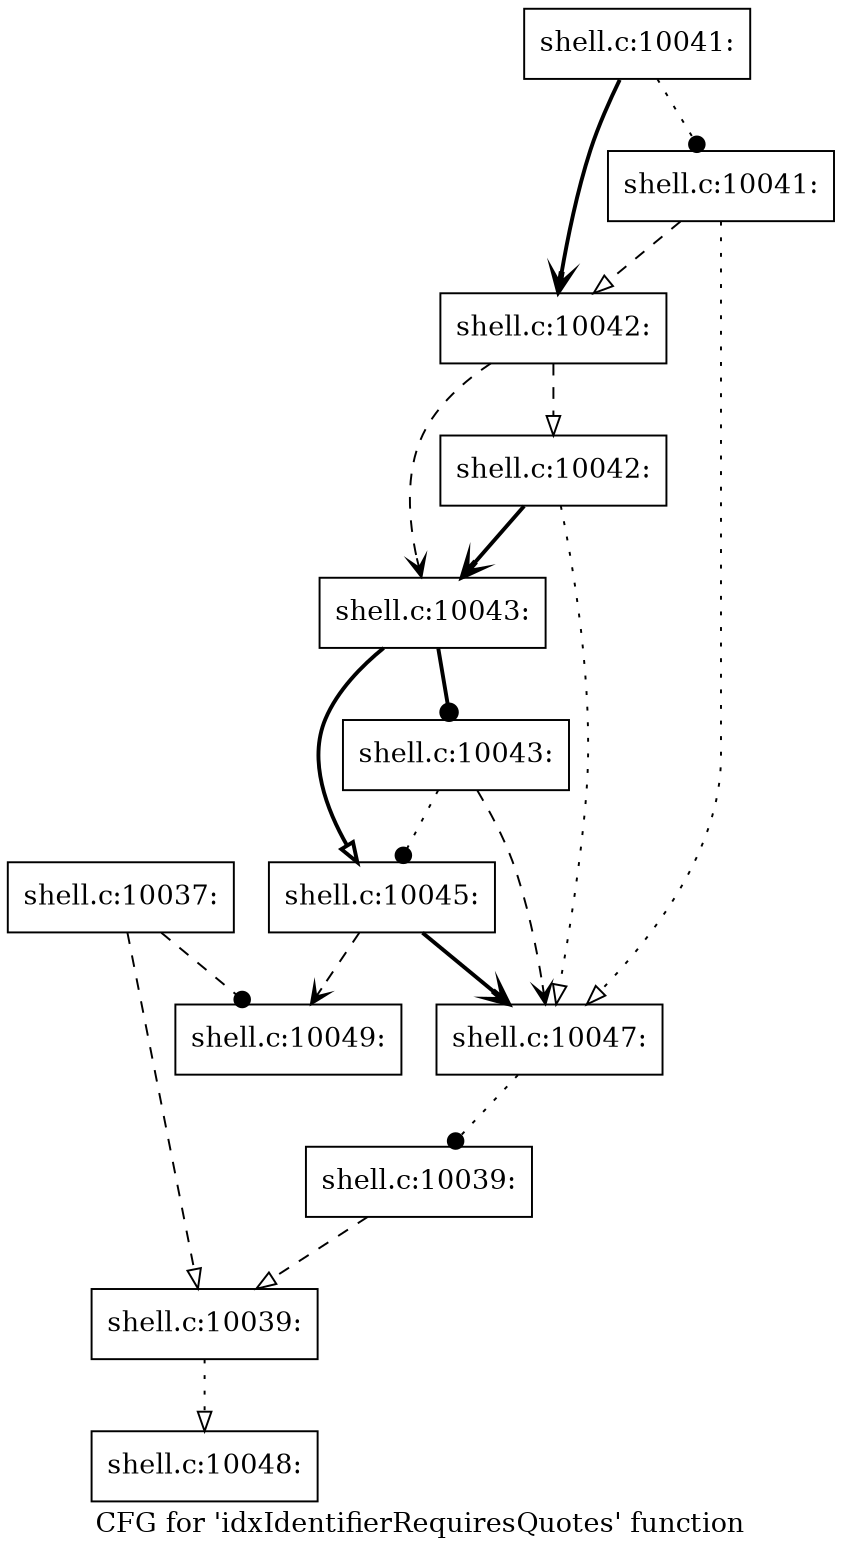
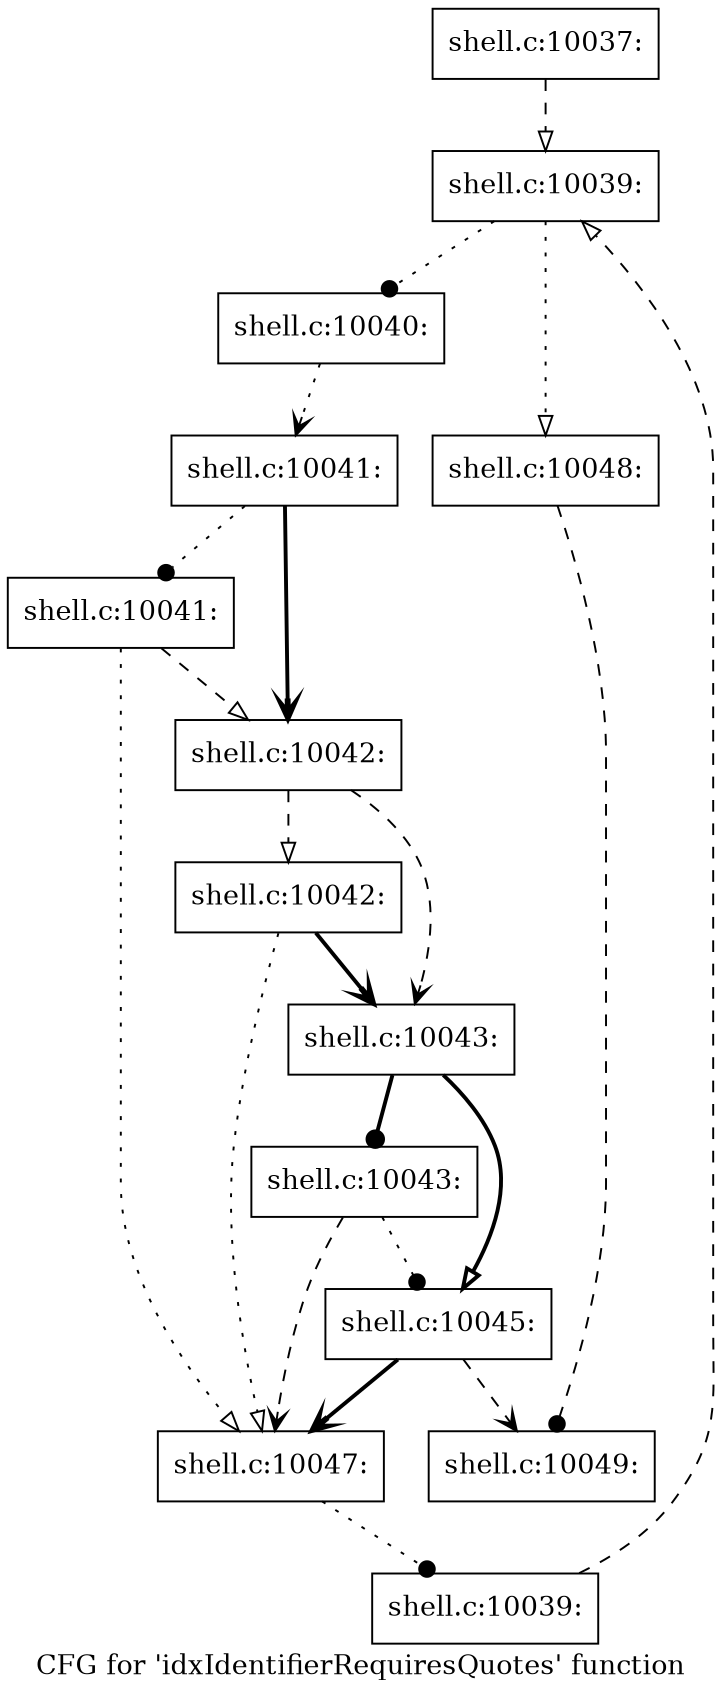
node "shell.c:10040:": added
edge "shell.c:10037:" -> "shell.c:10049:": now "shell.c:10048:" -> "shell.c:10049:"
